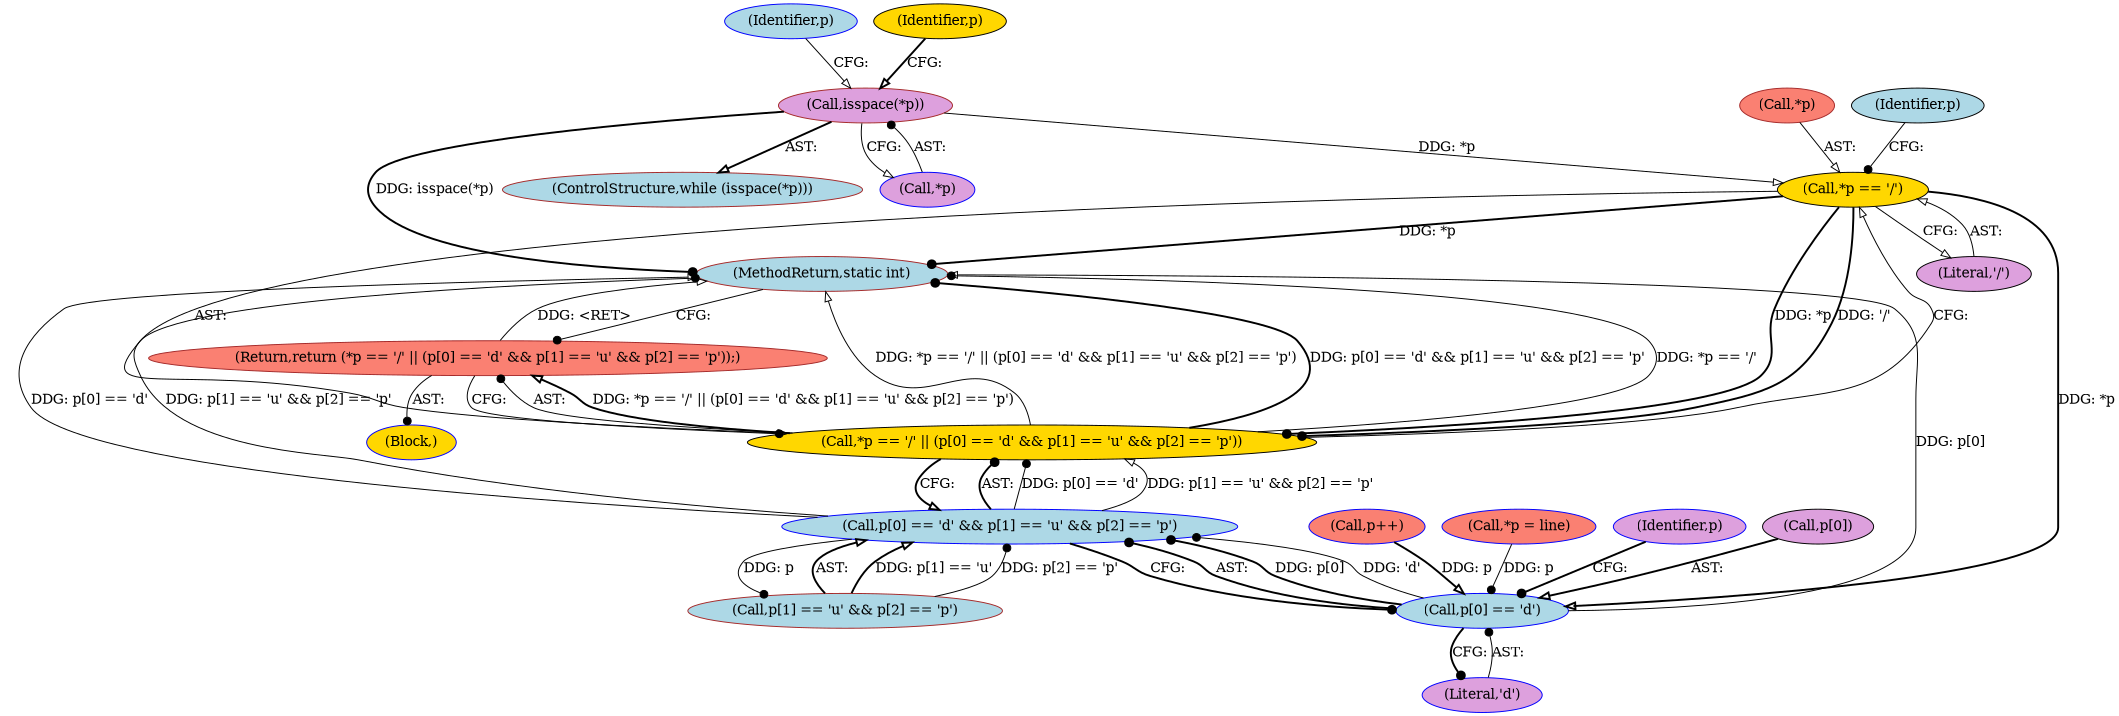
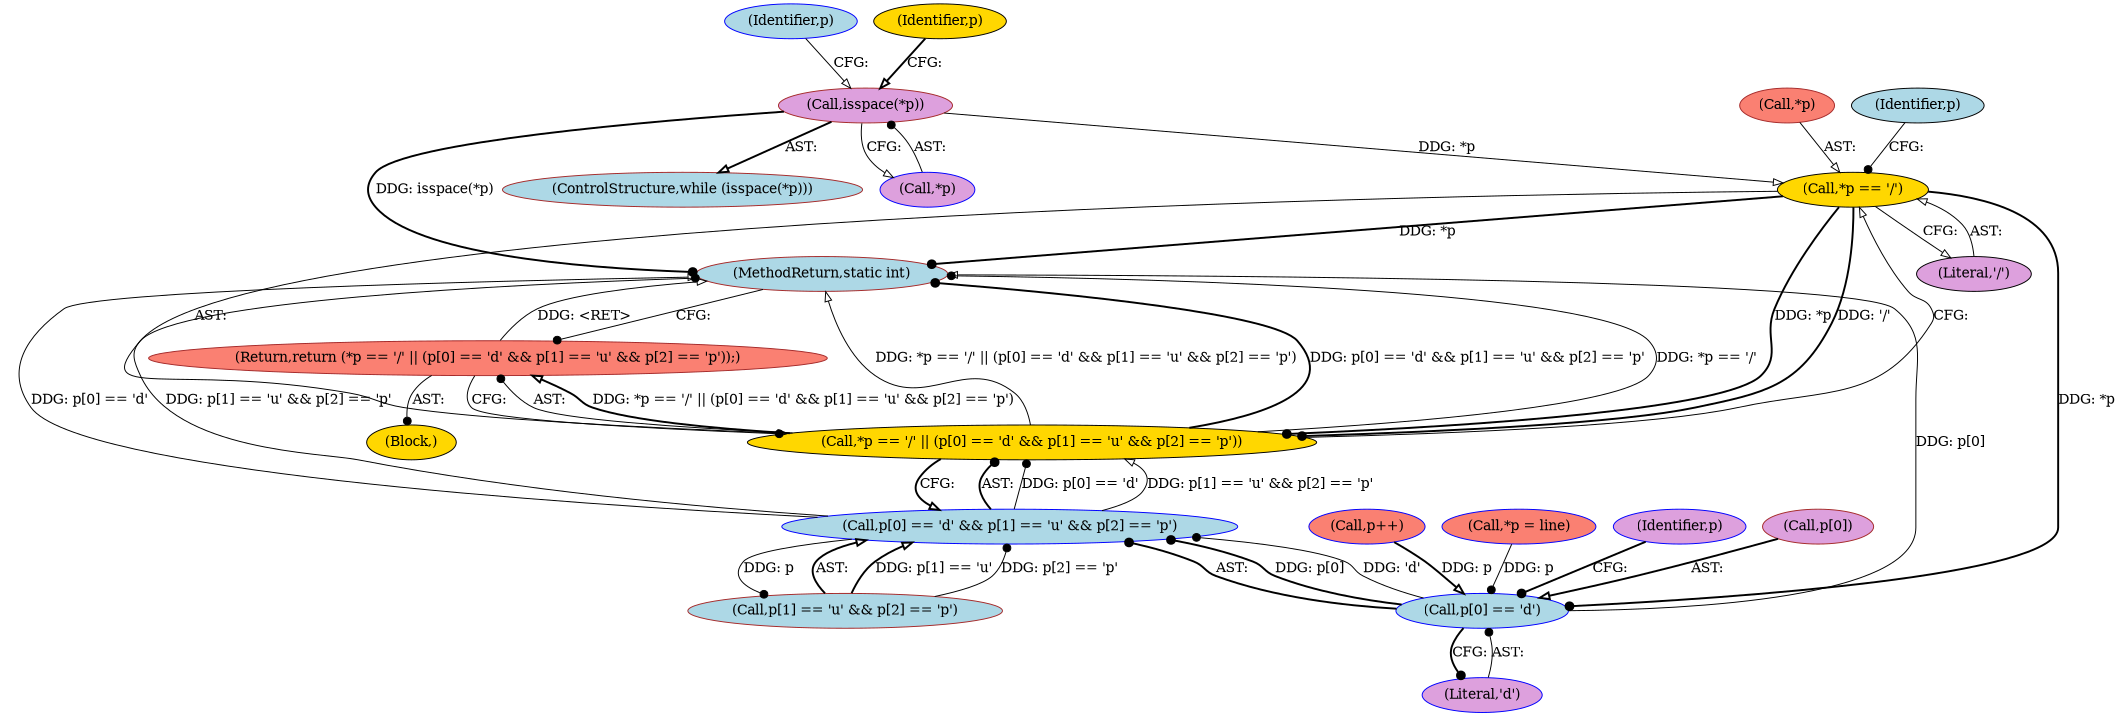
node "(Block,)": color blue -> black
node "(Call,p[0])": color black -> brown
edge "(Call,*p == '/')" -> "(Call,p[0] == 'd')": arrowhead onormal -> dot
edge "(Call,p[0] == 'd' && p[1] == 'u' && p[2] == 'p')" -> "(Call,p[0] == 'd')": removed, label "CFG:"
